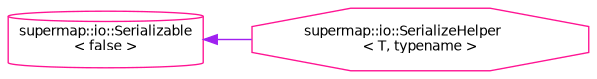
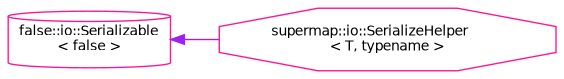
node "supermap::io::Serializable < false >": label "supermap::io::Serializable < false >" -> "false::io::Serializable < false >"
